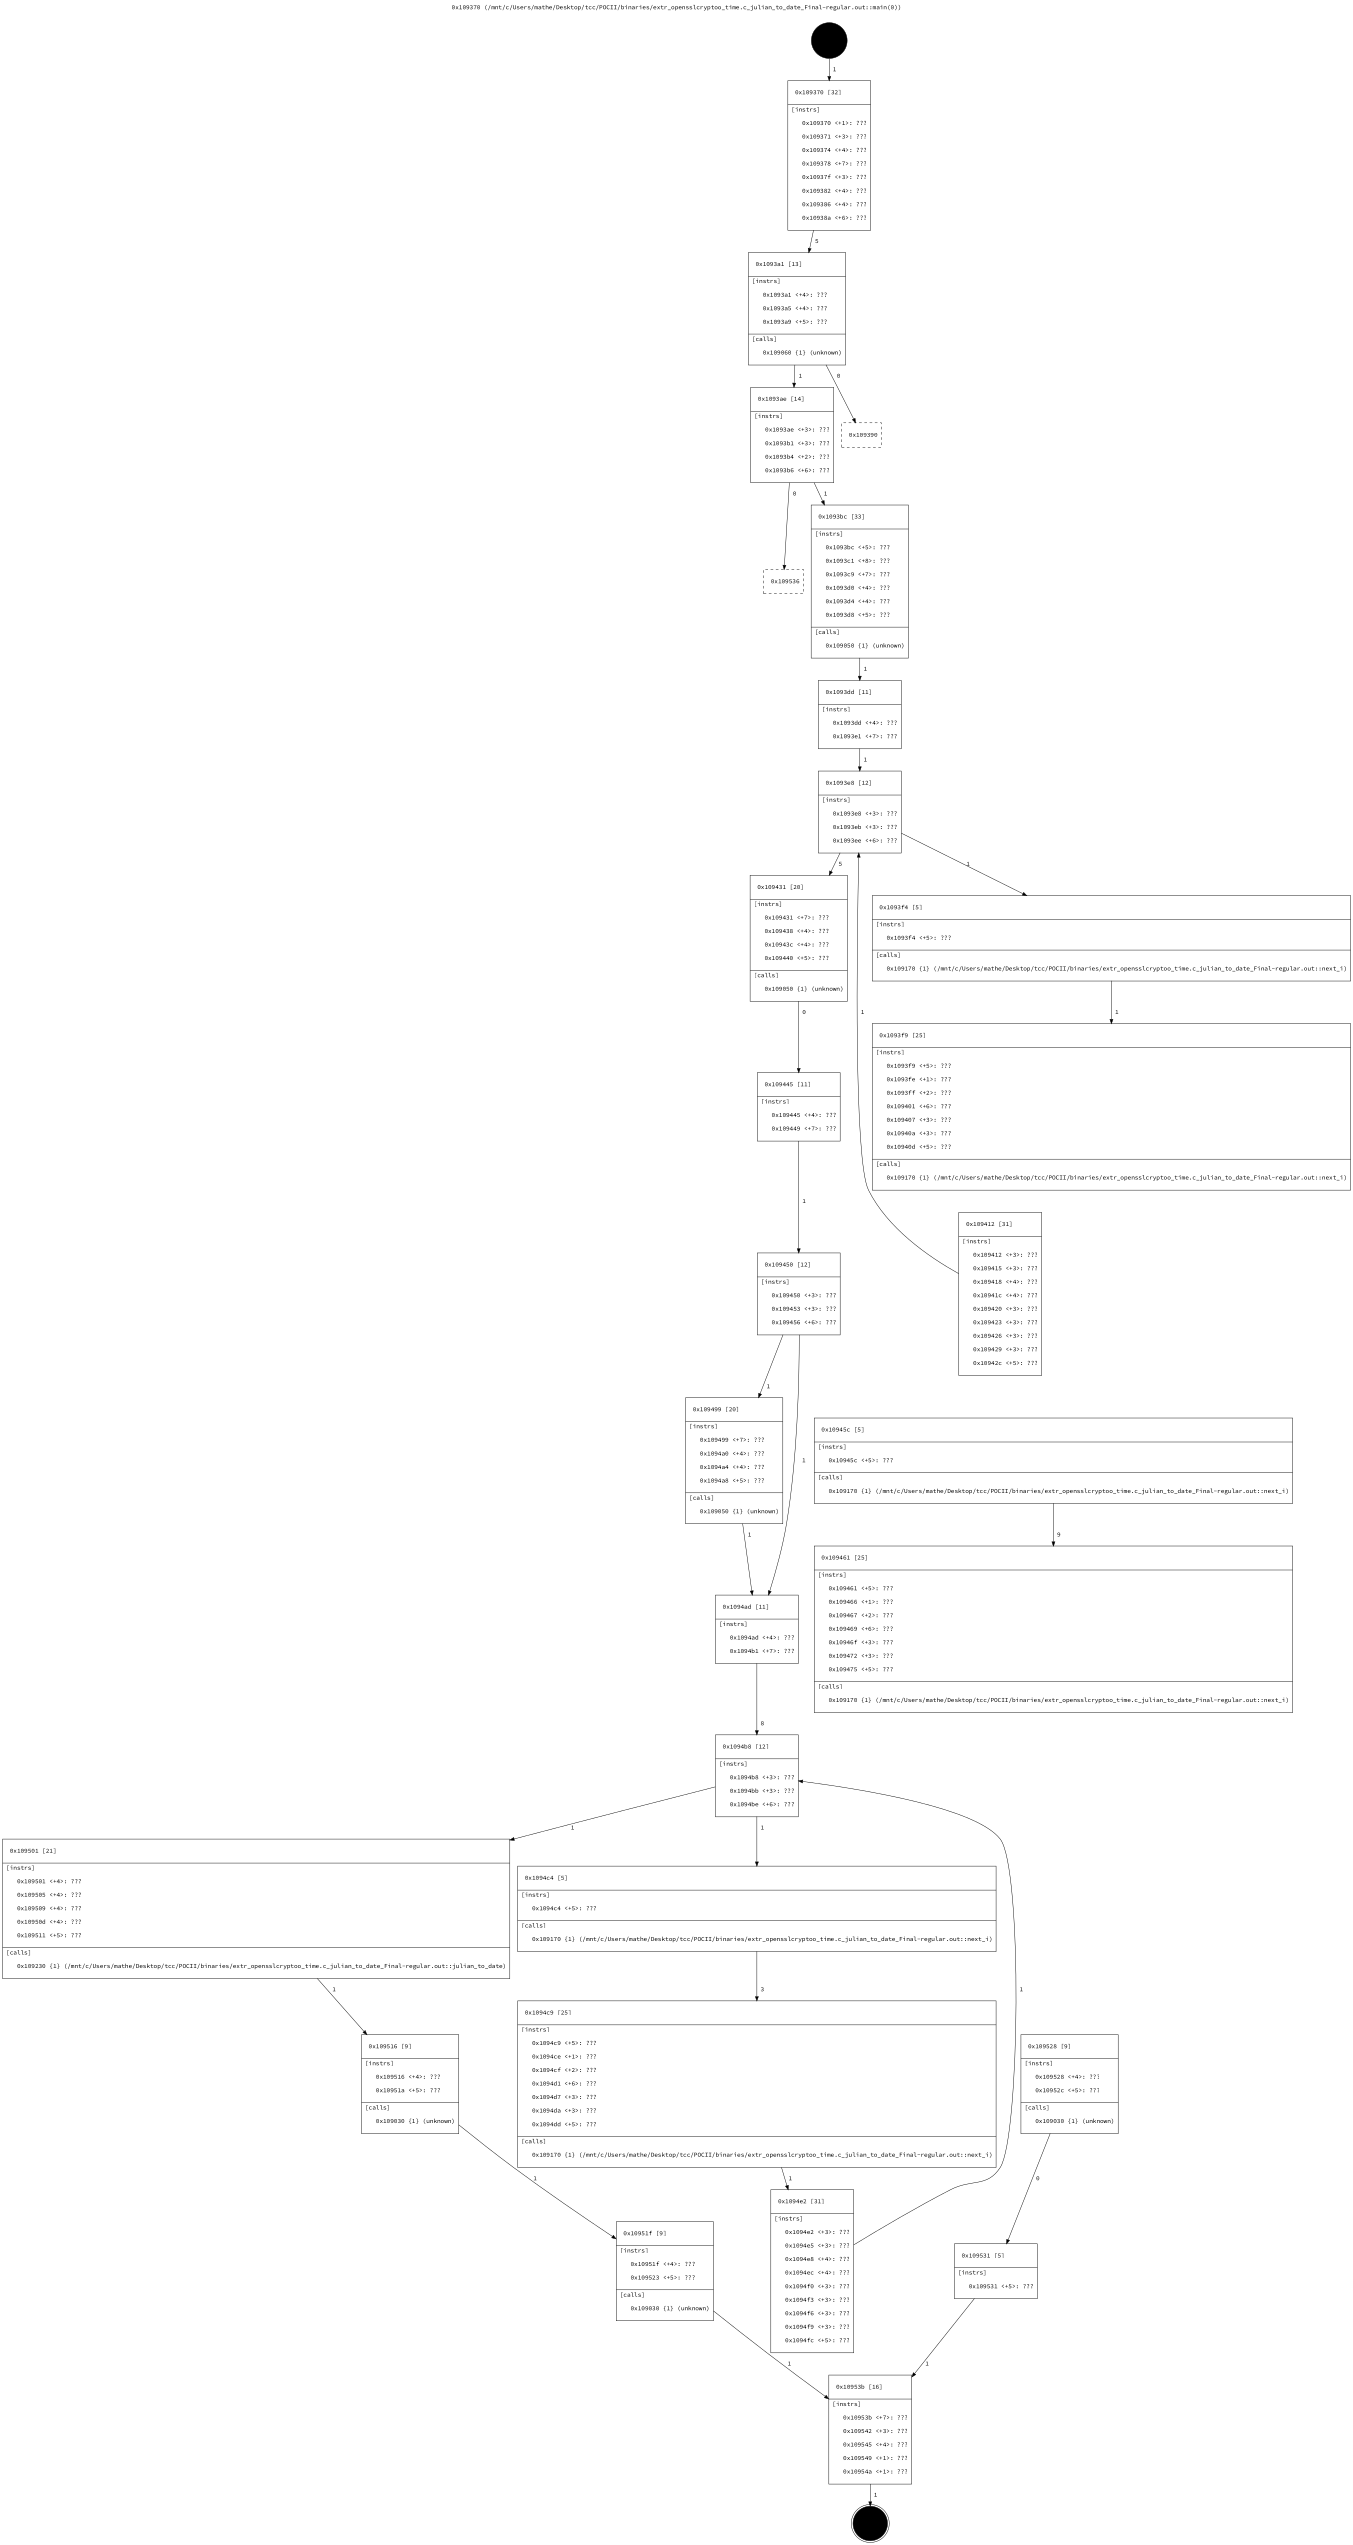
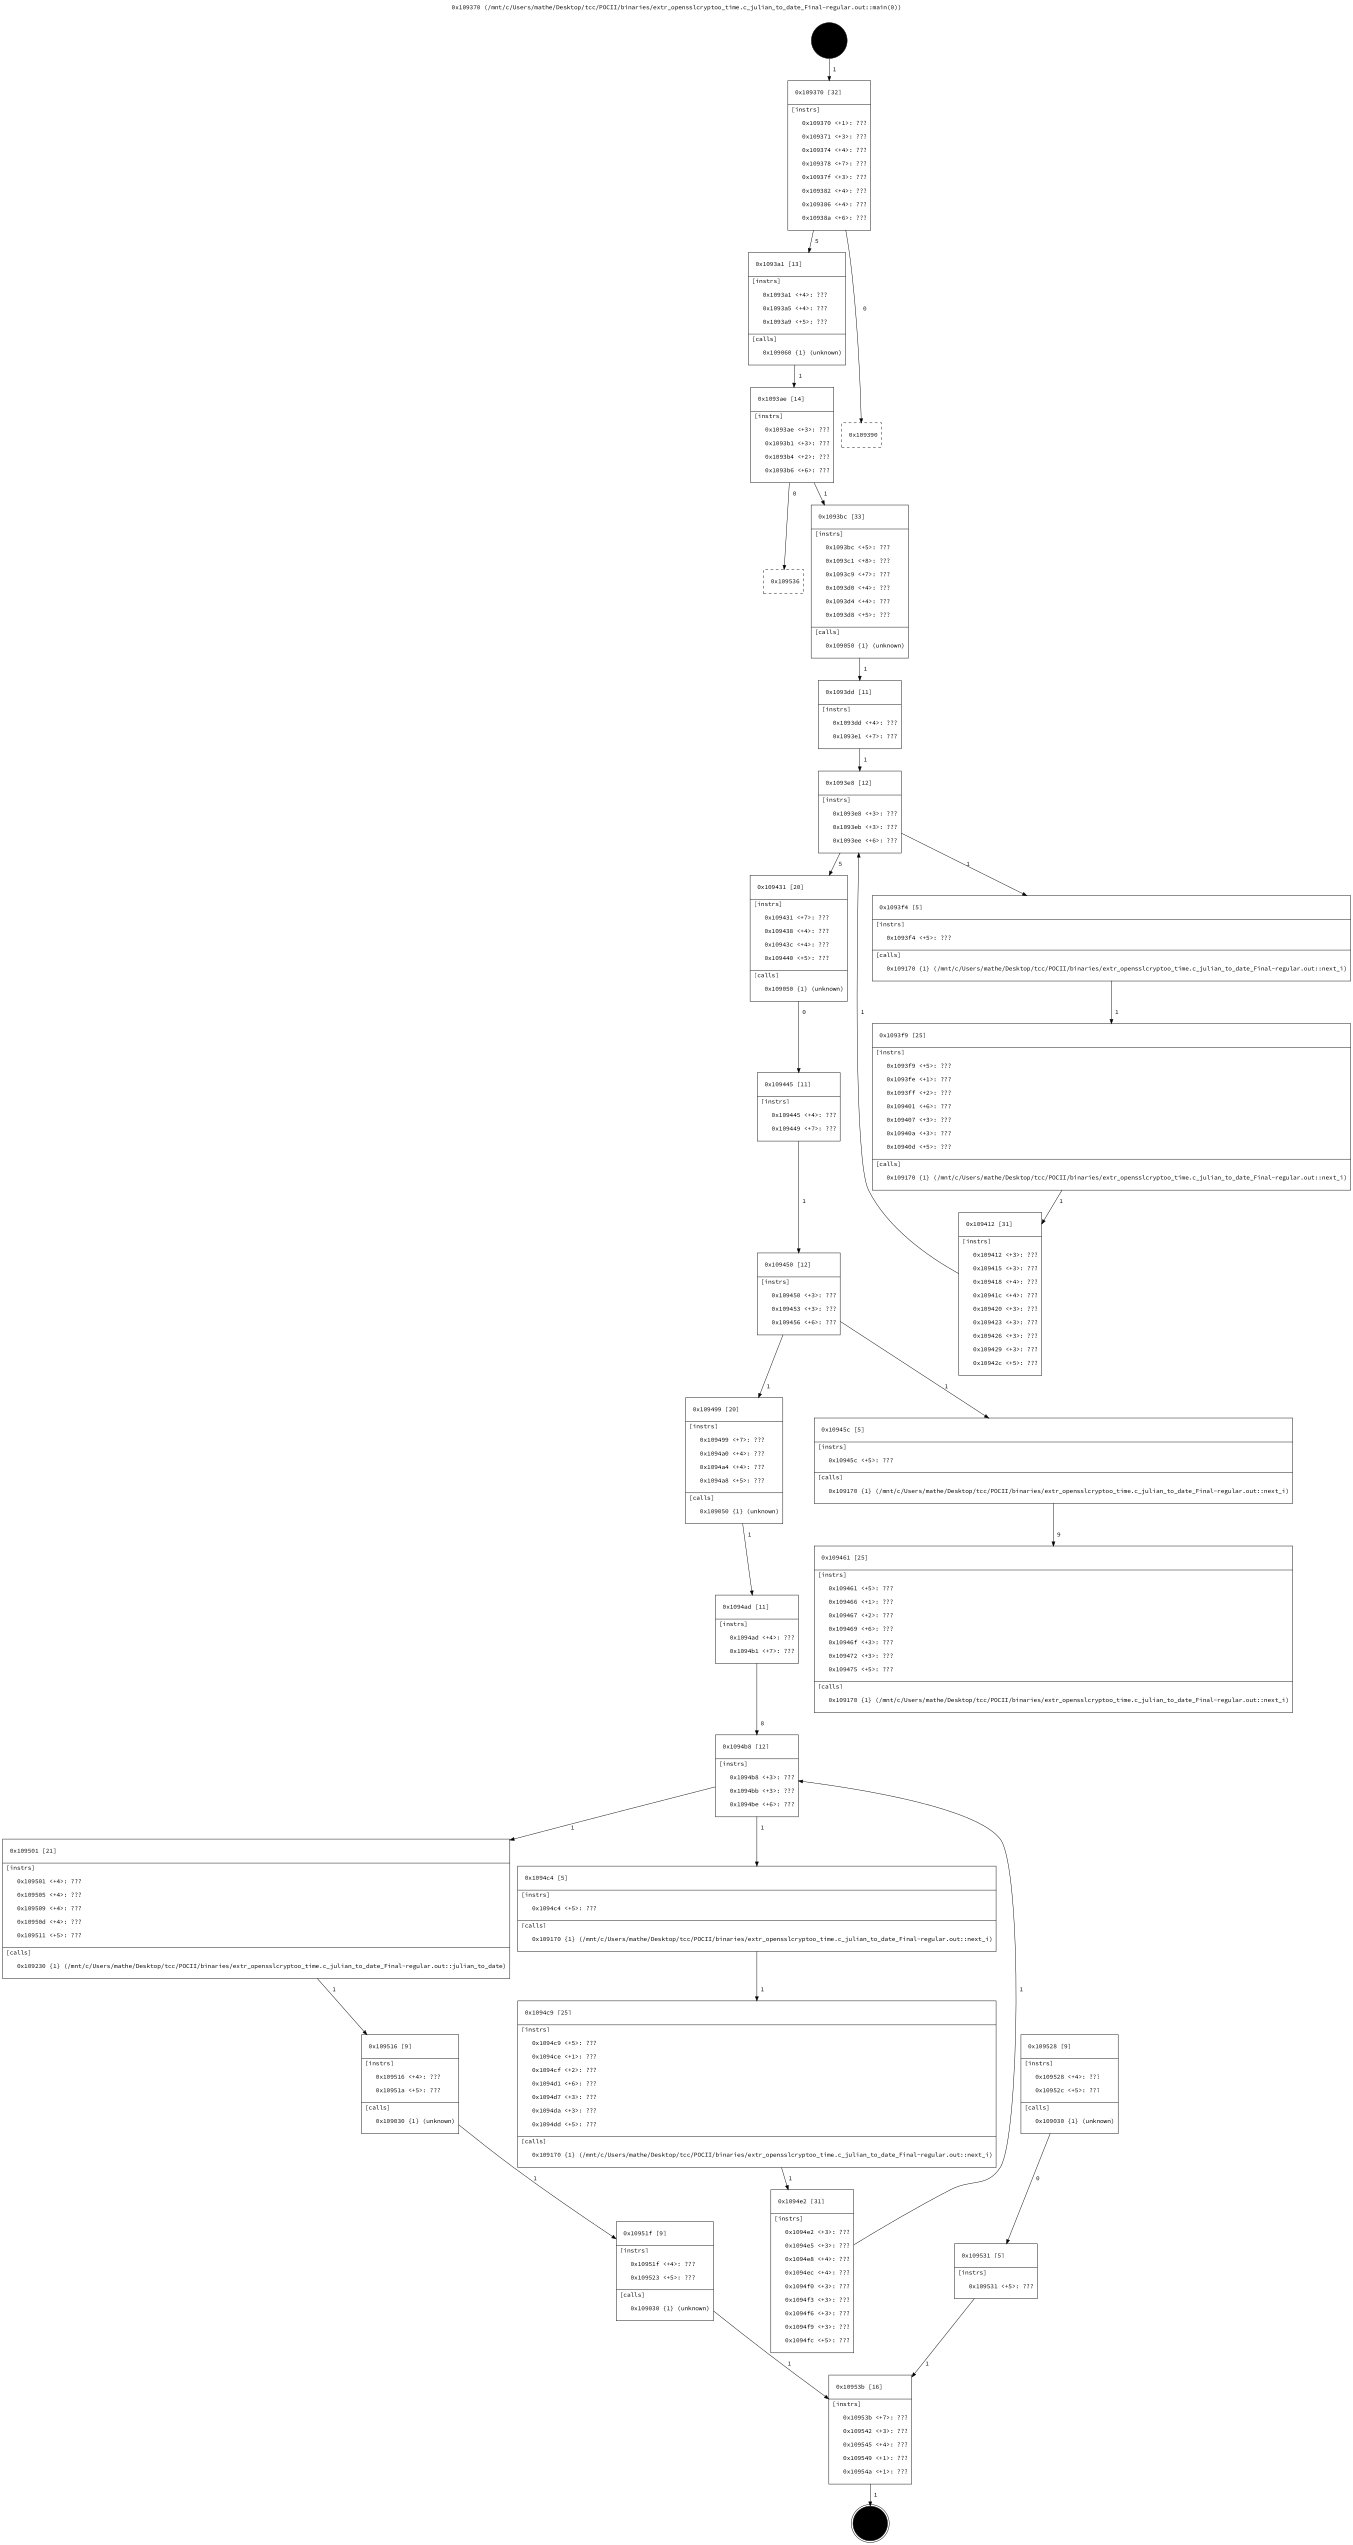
edge "0x1093a1 [13]" -> "0x109390": now "0x109370 [32]" -> "0x109390"
edge "0x1093f9 [25]" -> "0x109412 [31]": added, label "1"
edge "0x109450 [12]" -> "0x1094ad [11]": now "0x109450 [12]" -> "0x10945c [5]"
edge "0x1094c4 [5]" -> "0x1094c9 [25]": label " 3" -> " 1"
